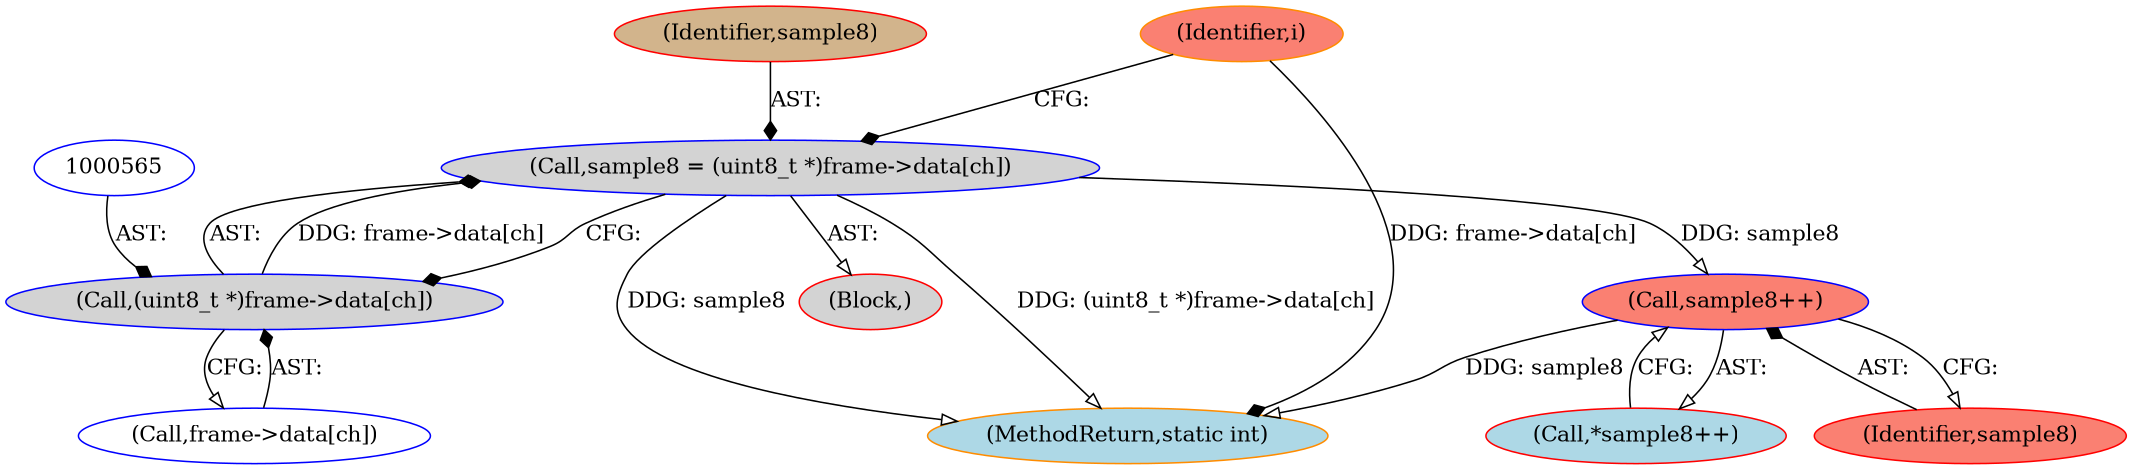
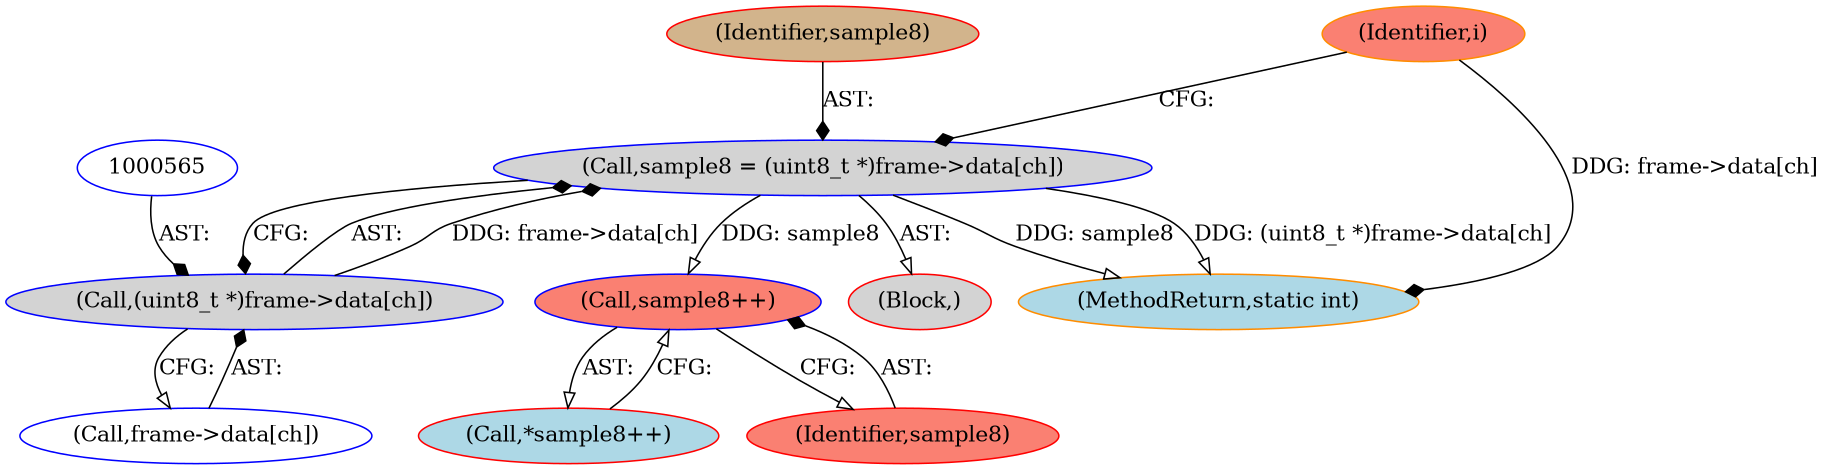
edge "(Call,sample8++)" -> "(MethodReturn,static int)": removed, label "DDG: sample8"
